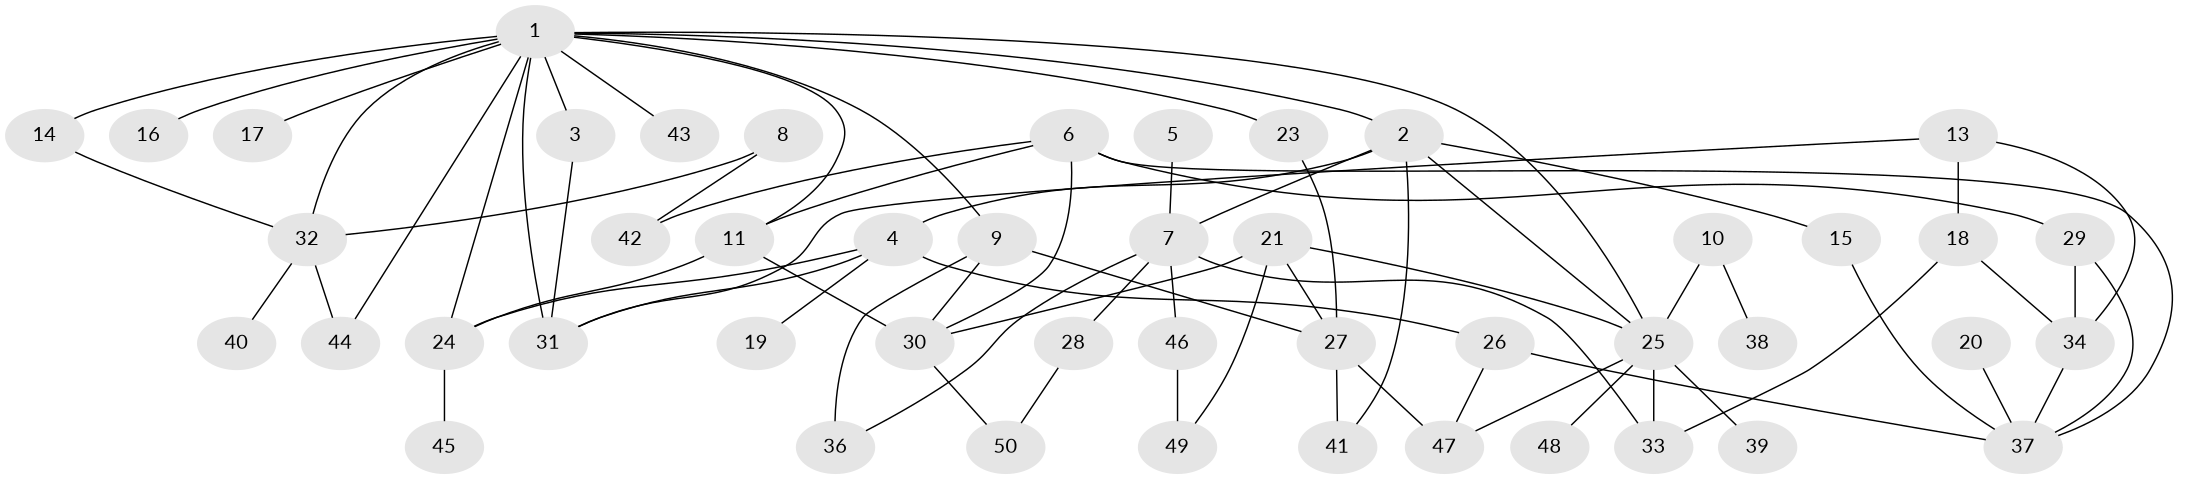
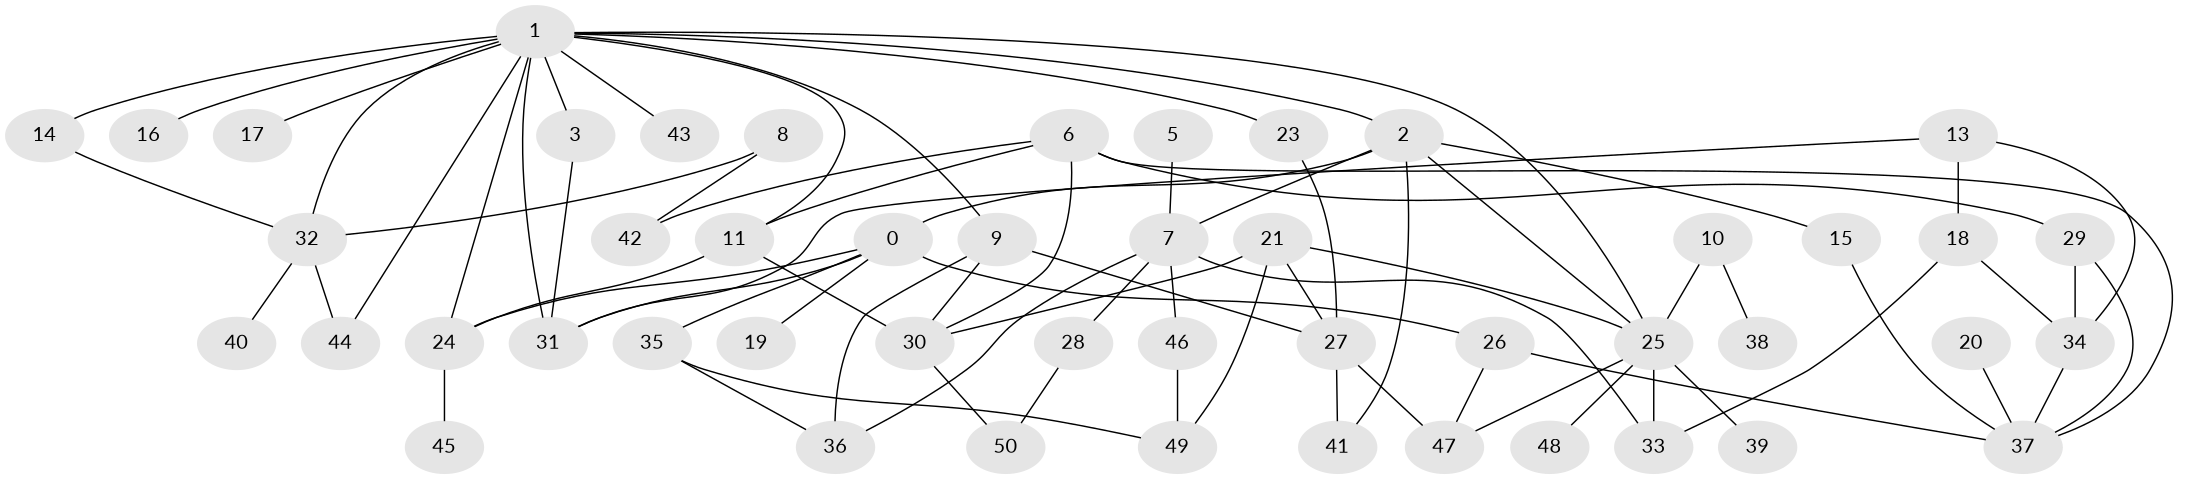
node "4": label "4" -> "0"
node "35": added
